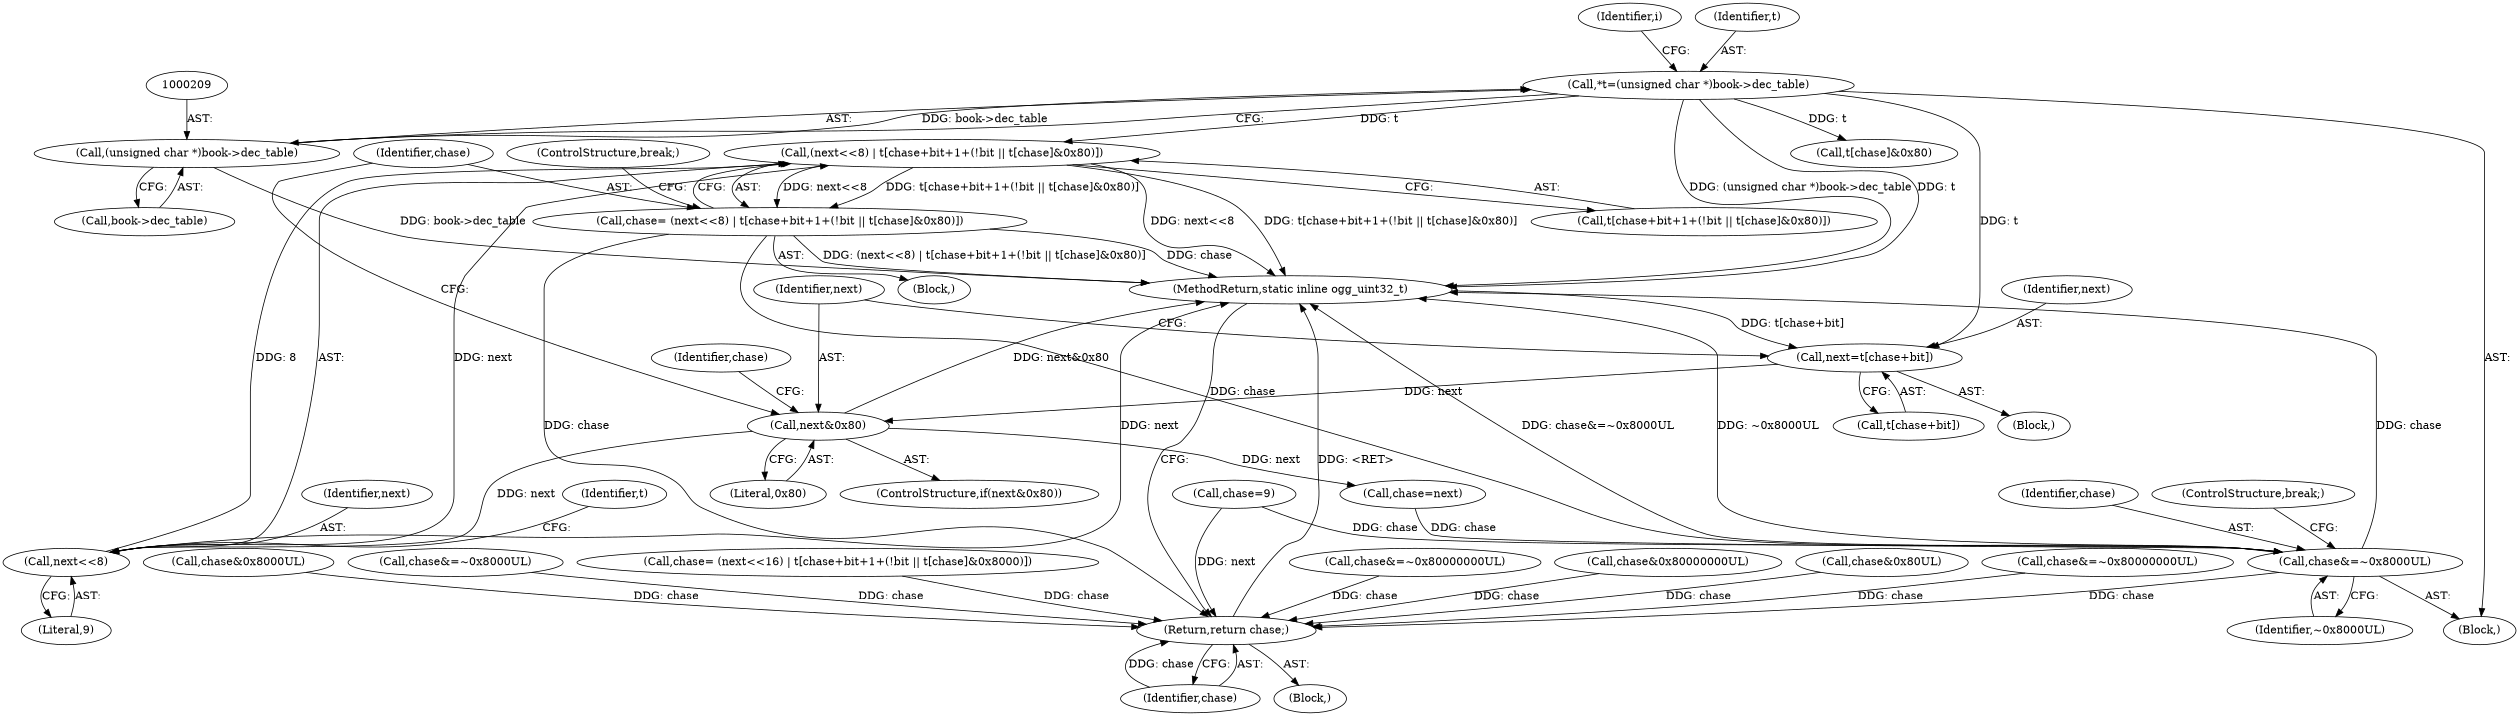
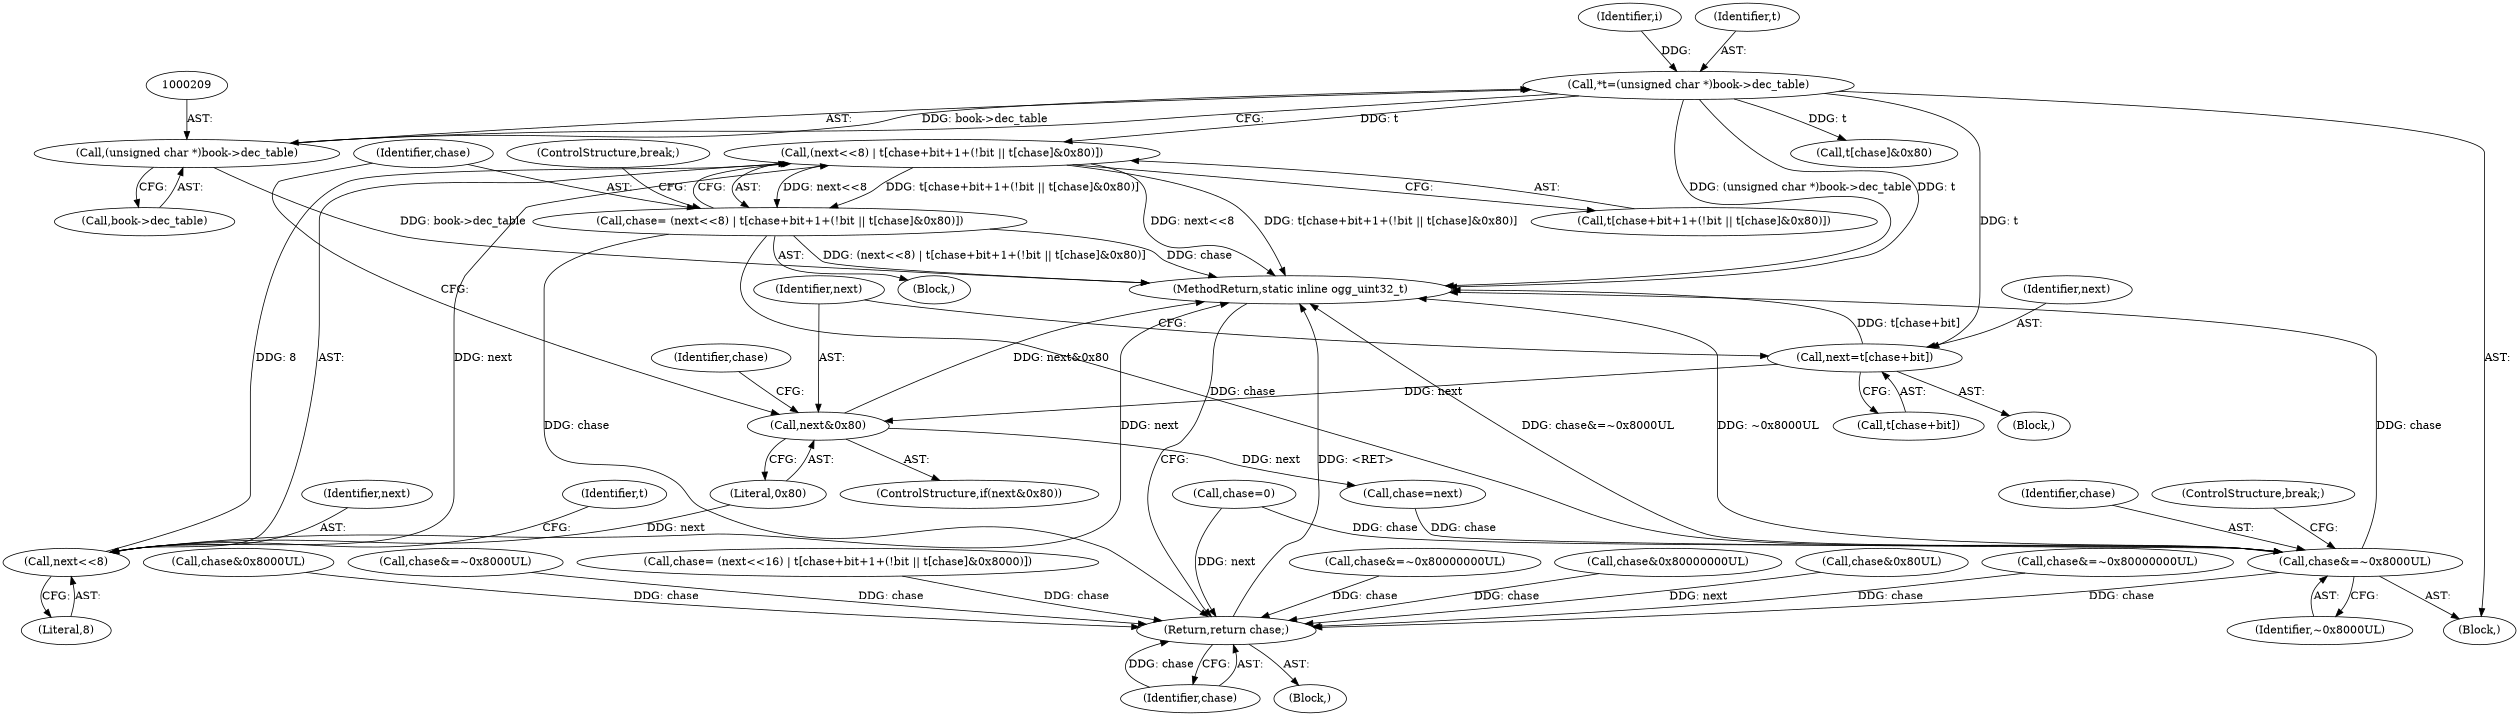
edge "(Identifier,i)" -> "(Call,*t=(unsigned char *)book->dec_table)": label "CFG: " -> "DDG: "
edge "(MethodReturn,static inline ogg_uint32_t)" -> "(Call,next=t[chase+bit])": reversed
node "(Call,chase=9)": label "(Call,chase=9)" -> "(Call,chase=0)"
edge "(Call,next&0x80)" -> "(Call,next<<8)": now "(Literal,0x80)" -> "(Call,next<<8)"
edge "(Call,chase&0x80UL)" -> "(Return,return chase;)": label "DDG: chase" -> "DDG: next"
node "(Literal,9)": label "(Literal,9)" -> "(Literal,8)"
